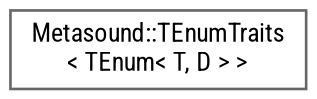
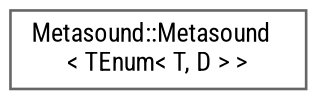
node "Metasound::TEnumTraits < TEnum< T, D > >": label "Metasound::TEnumTraits < TEnum< T, D > >" -> "Metasound::Metasound < TEnum< T, D > >"
